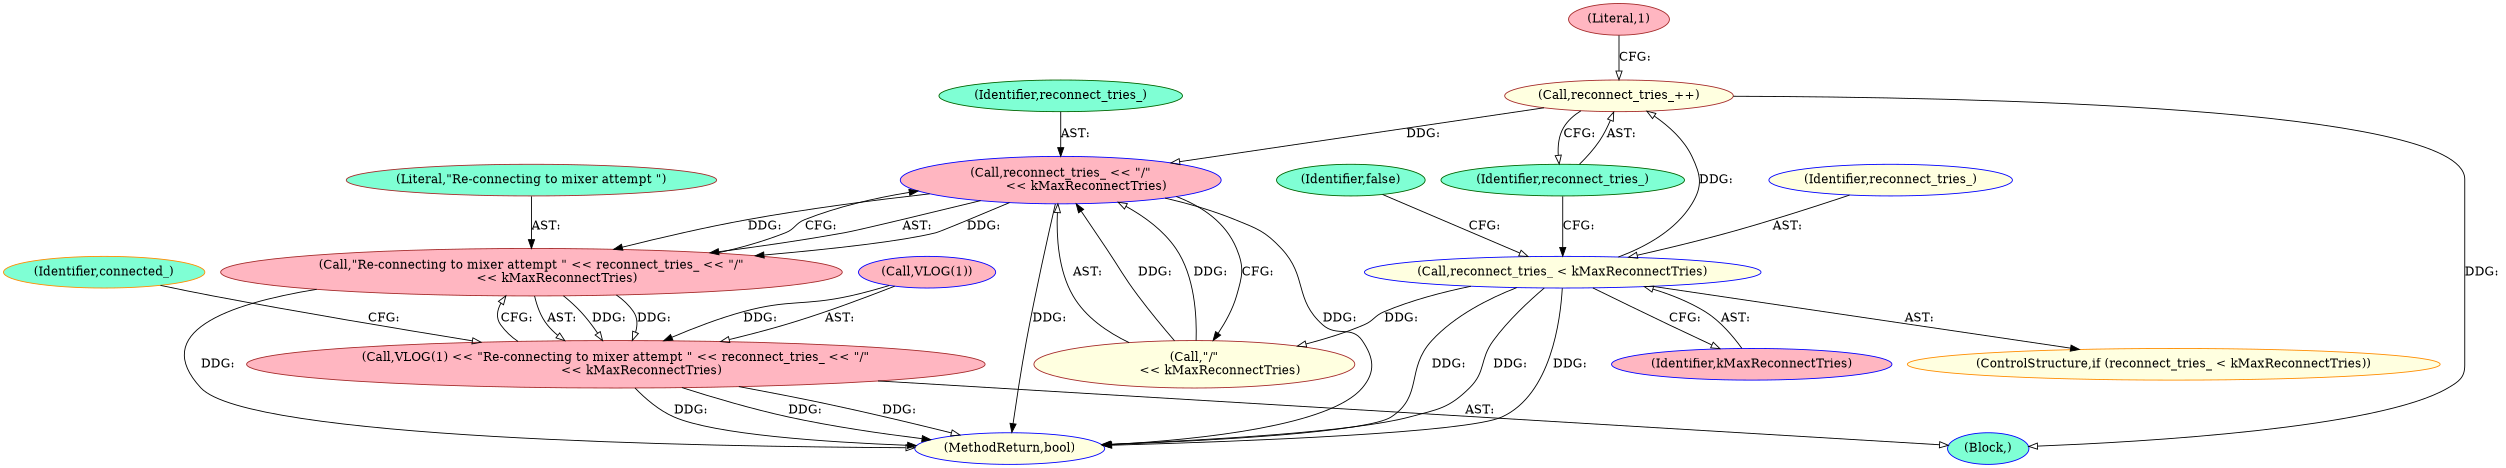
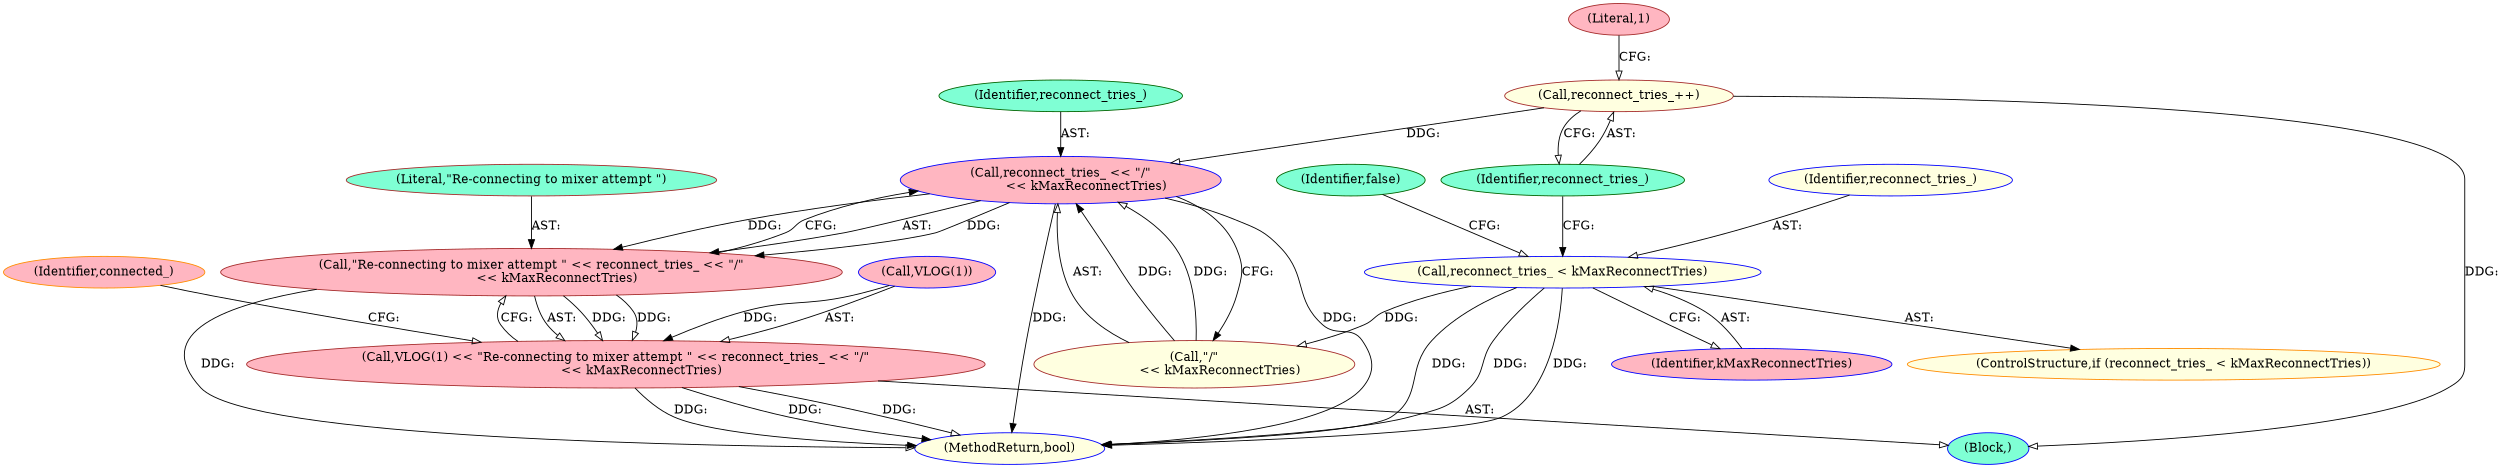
edge "(Call,reconnect_tries_ < kMaxReconnectTries)" -> "(Call,reconnect_tries_++)": removed, label "DDG:"
node "(Identifier,connected_)": fillcolor aquamarine -> lightpink
